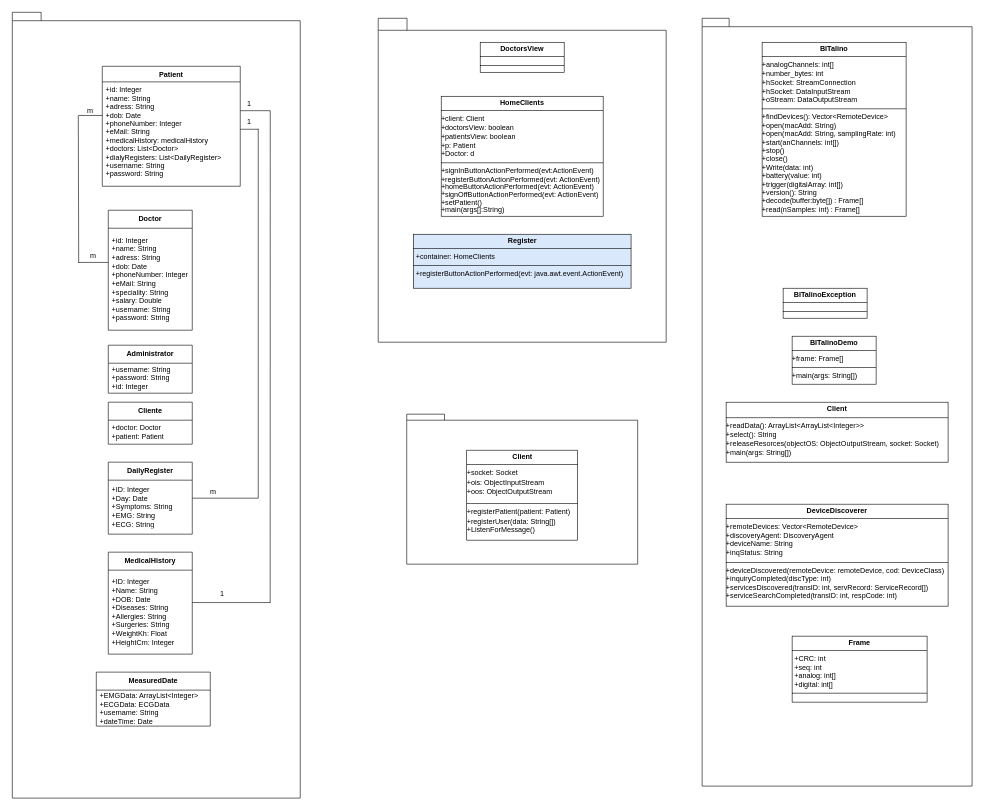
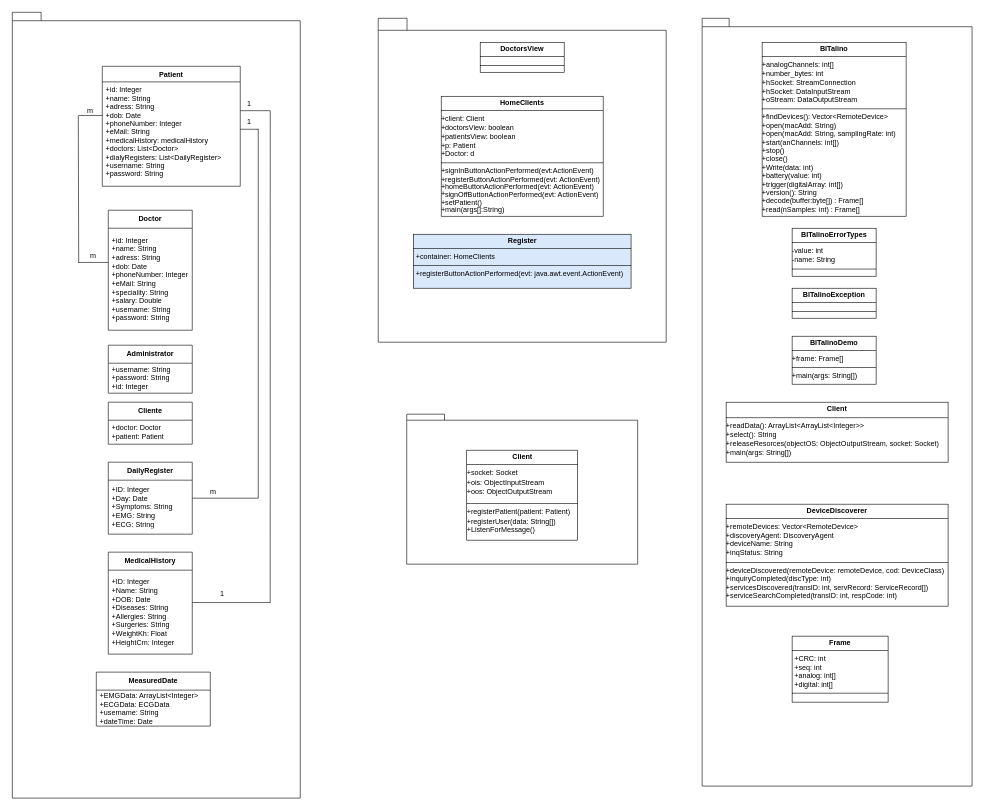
node "BITalinoErrorTypes -value: int -name: String": added
node "BITalinoException": moved (825, 303) -> (834, 303)
node "Frame +CRC: int +seq: int +analog: int[] +digital: int[]": size 135x66 -> 96x66
